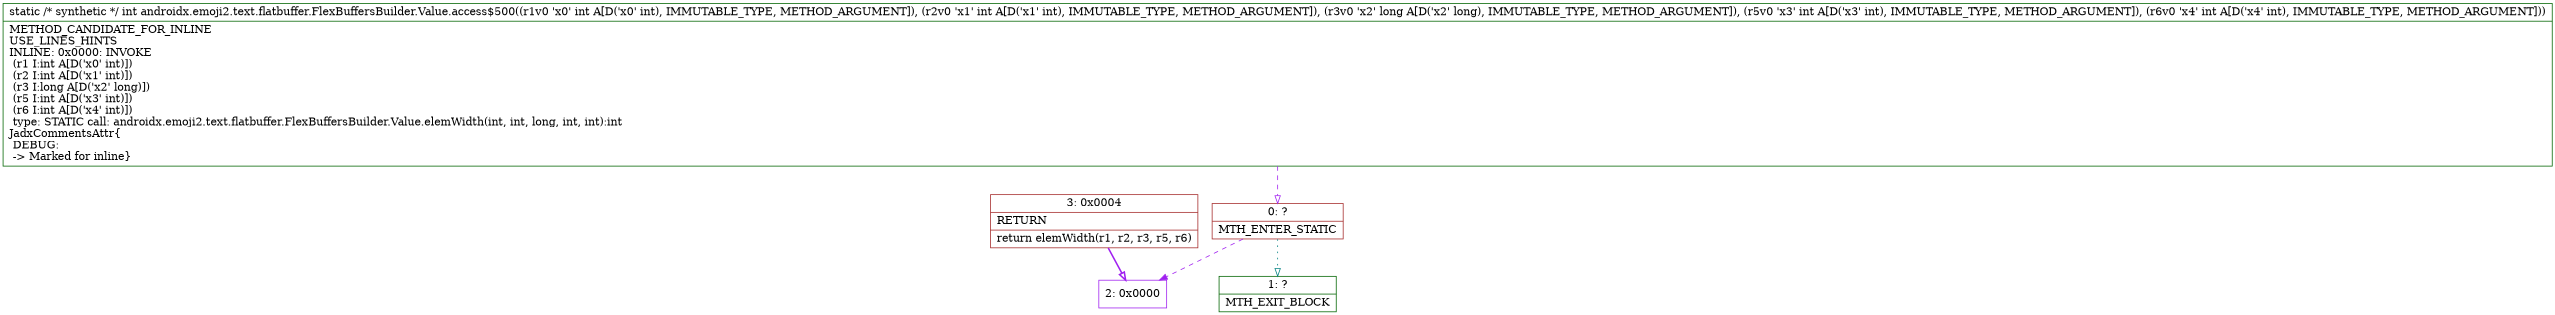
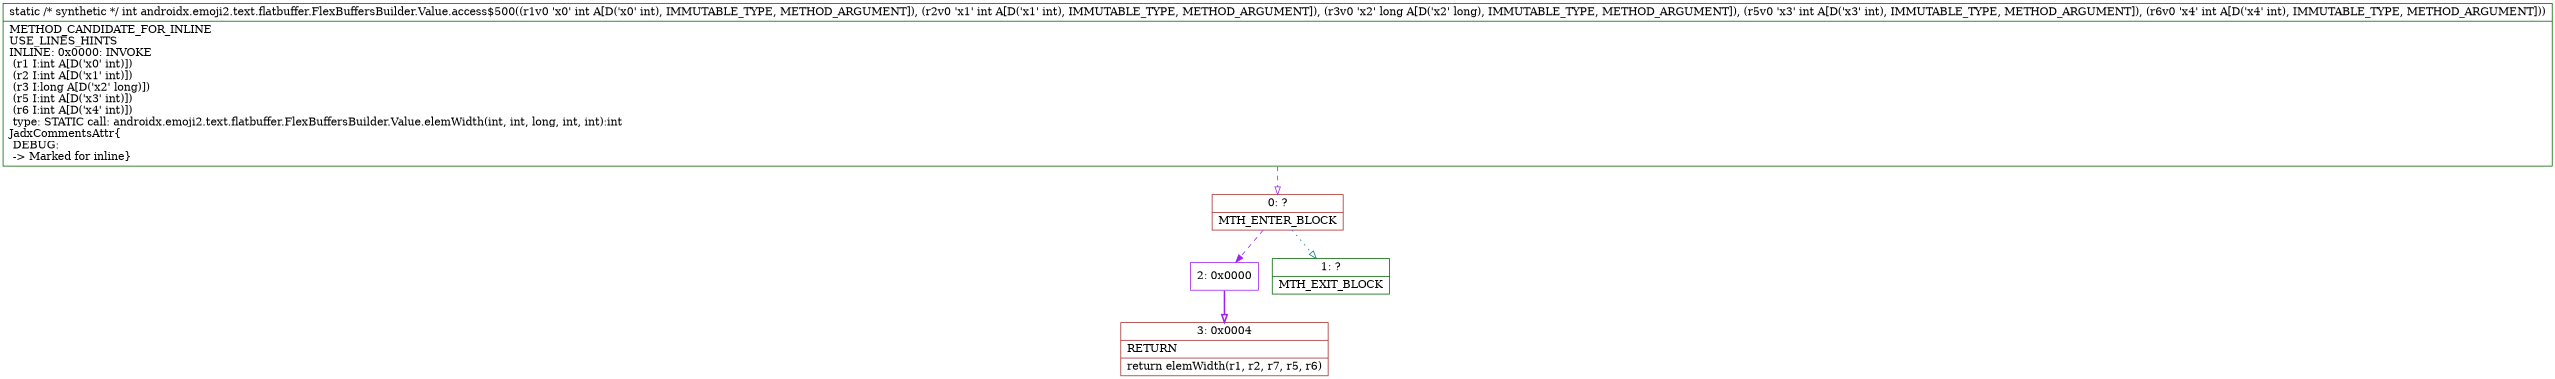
node "0: ?": text "MTH_ENTER_STATIC" -> "MTH_ENTER_BLOCK"
node "3: 0x0004": text "return elemWidth(r1, r2, r3, r5, r6)" -> "return elemWidth(r1, r2, r7, r5, r6)"
edge "3: 0x0004" -> "2: 0x0000": reversed
